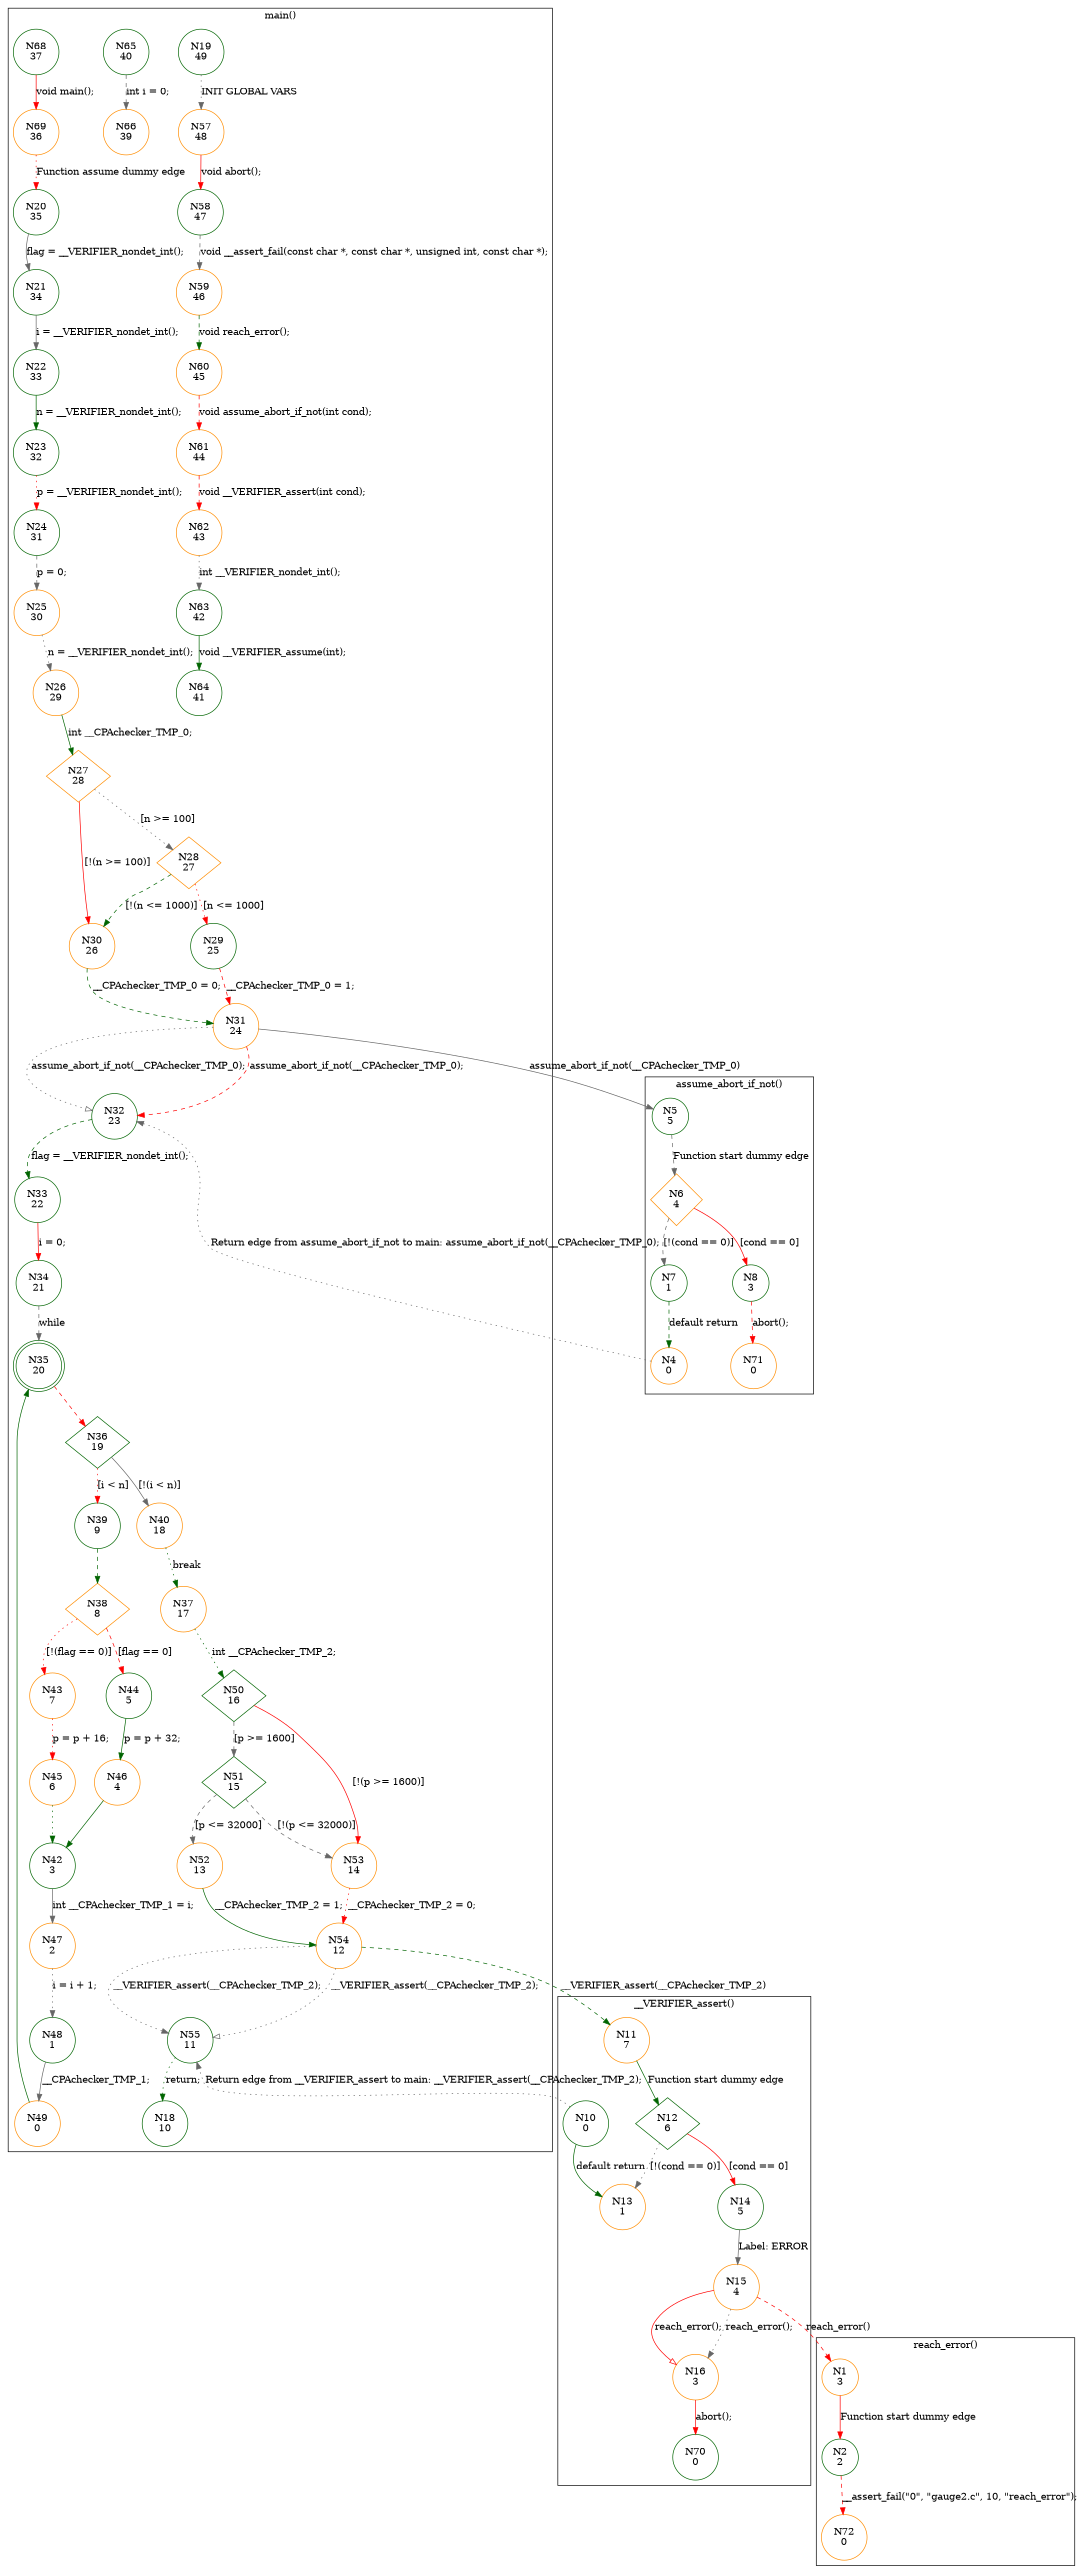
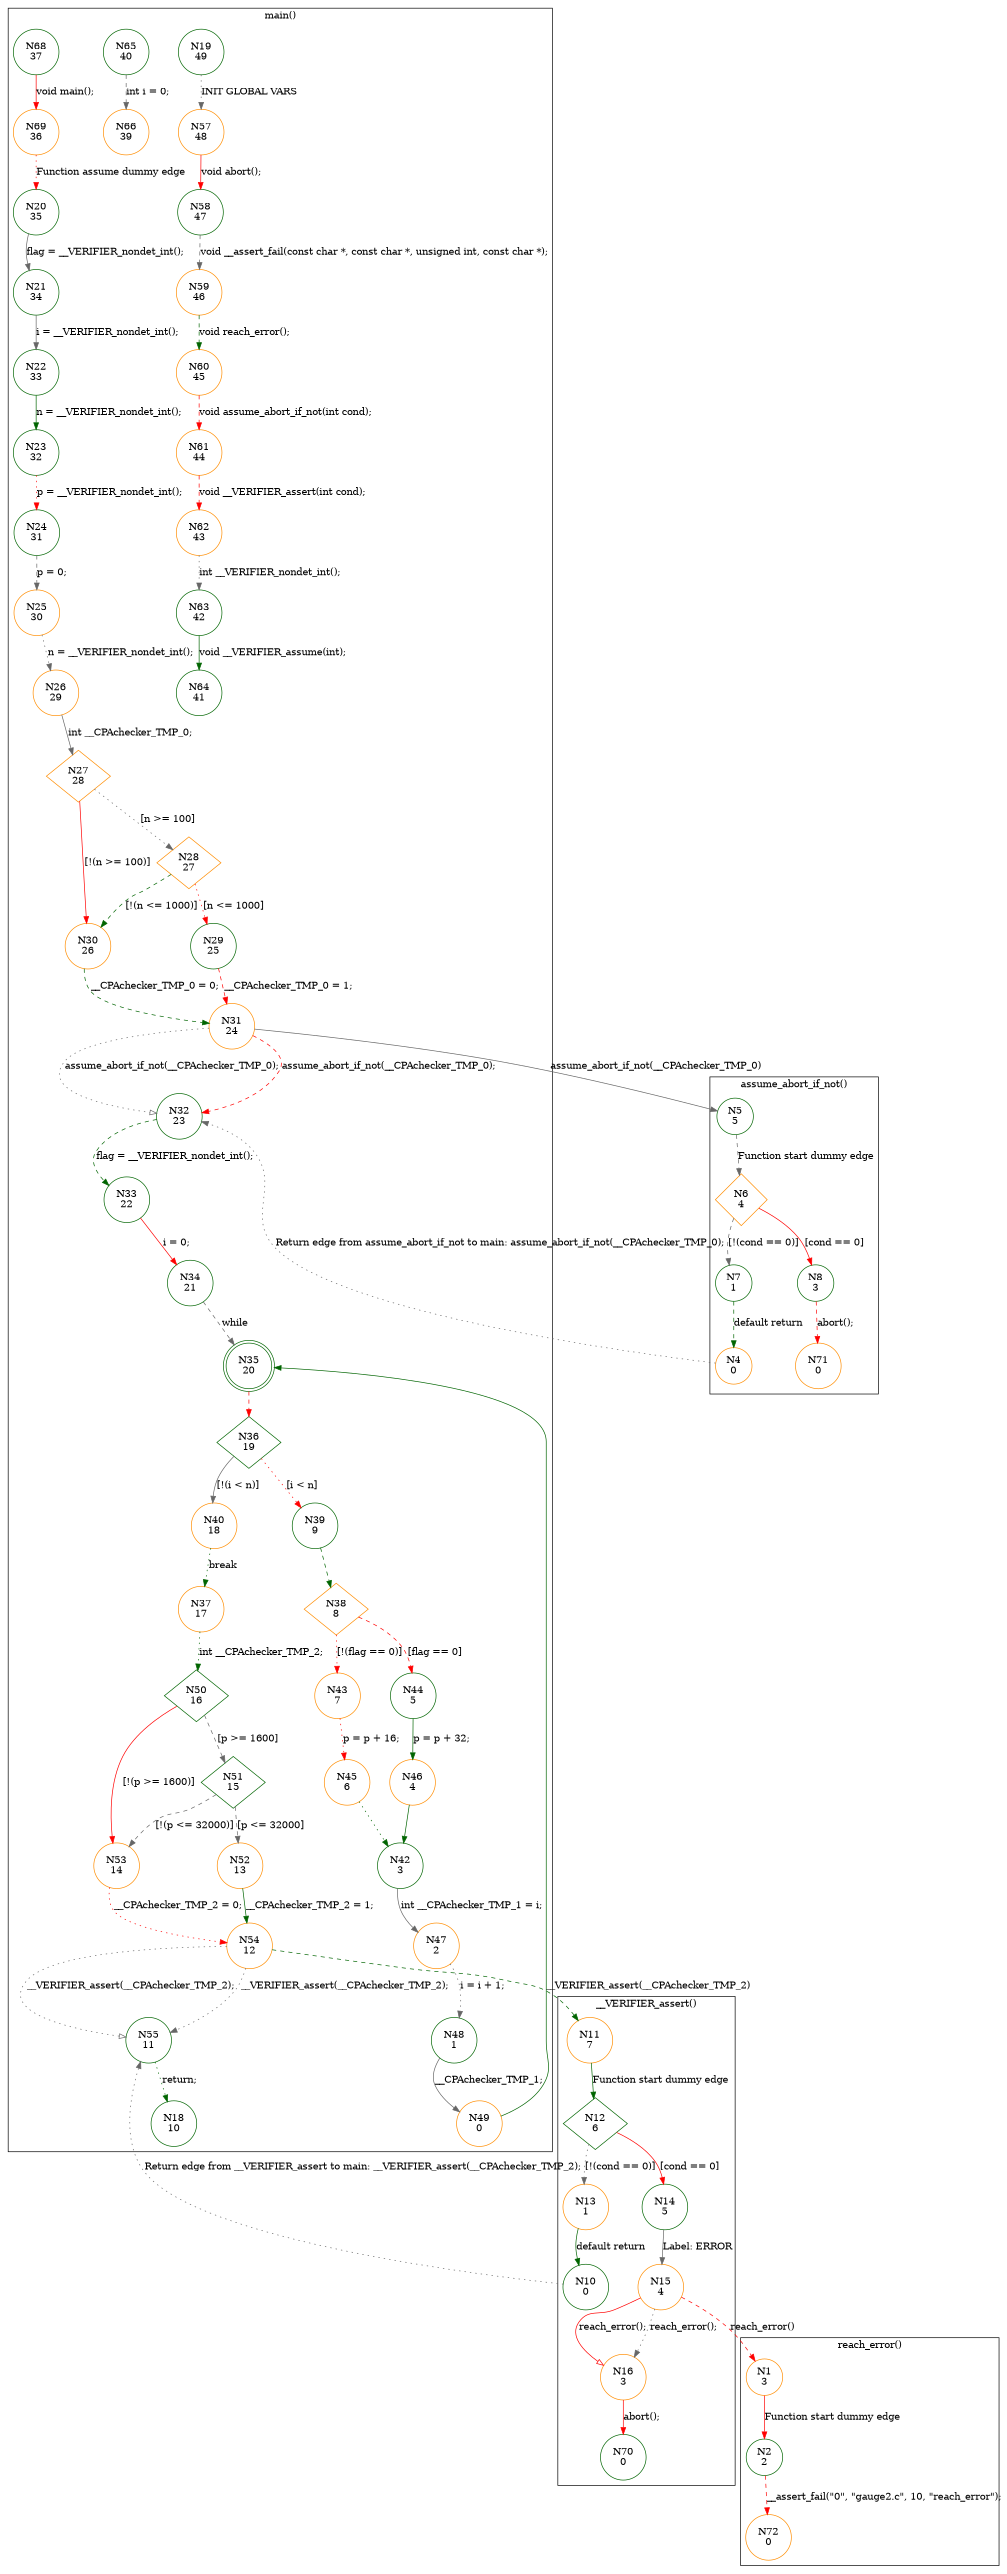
edge "N26 29" -> "N27 28": color darkgreen -> gray40
edge "N10 0" -> "N13 1": reversed
